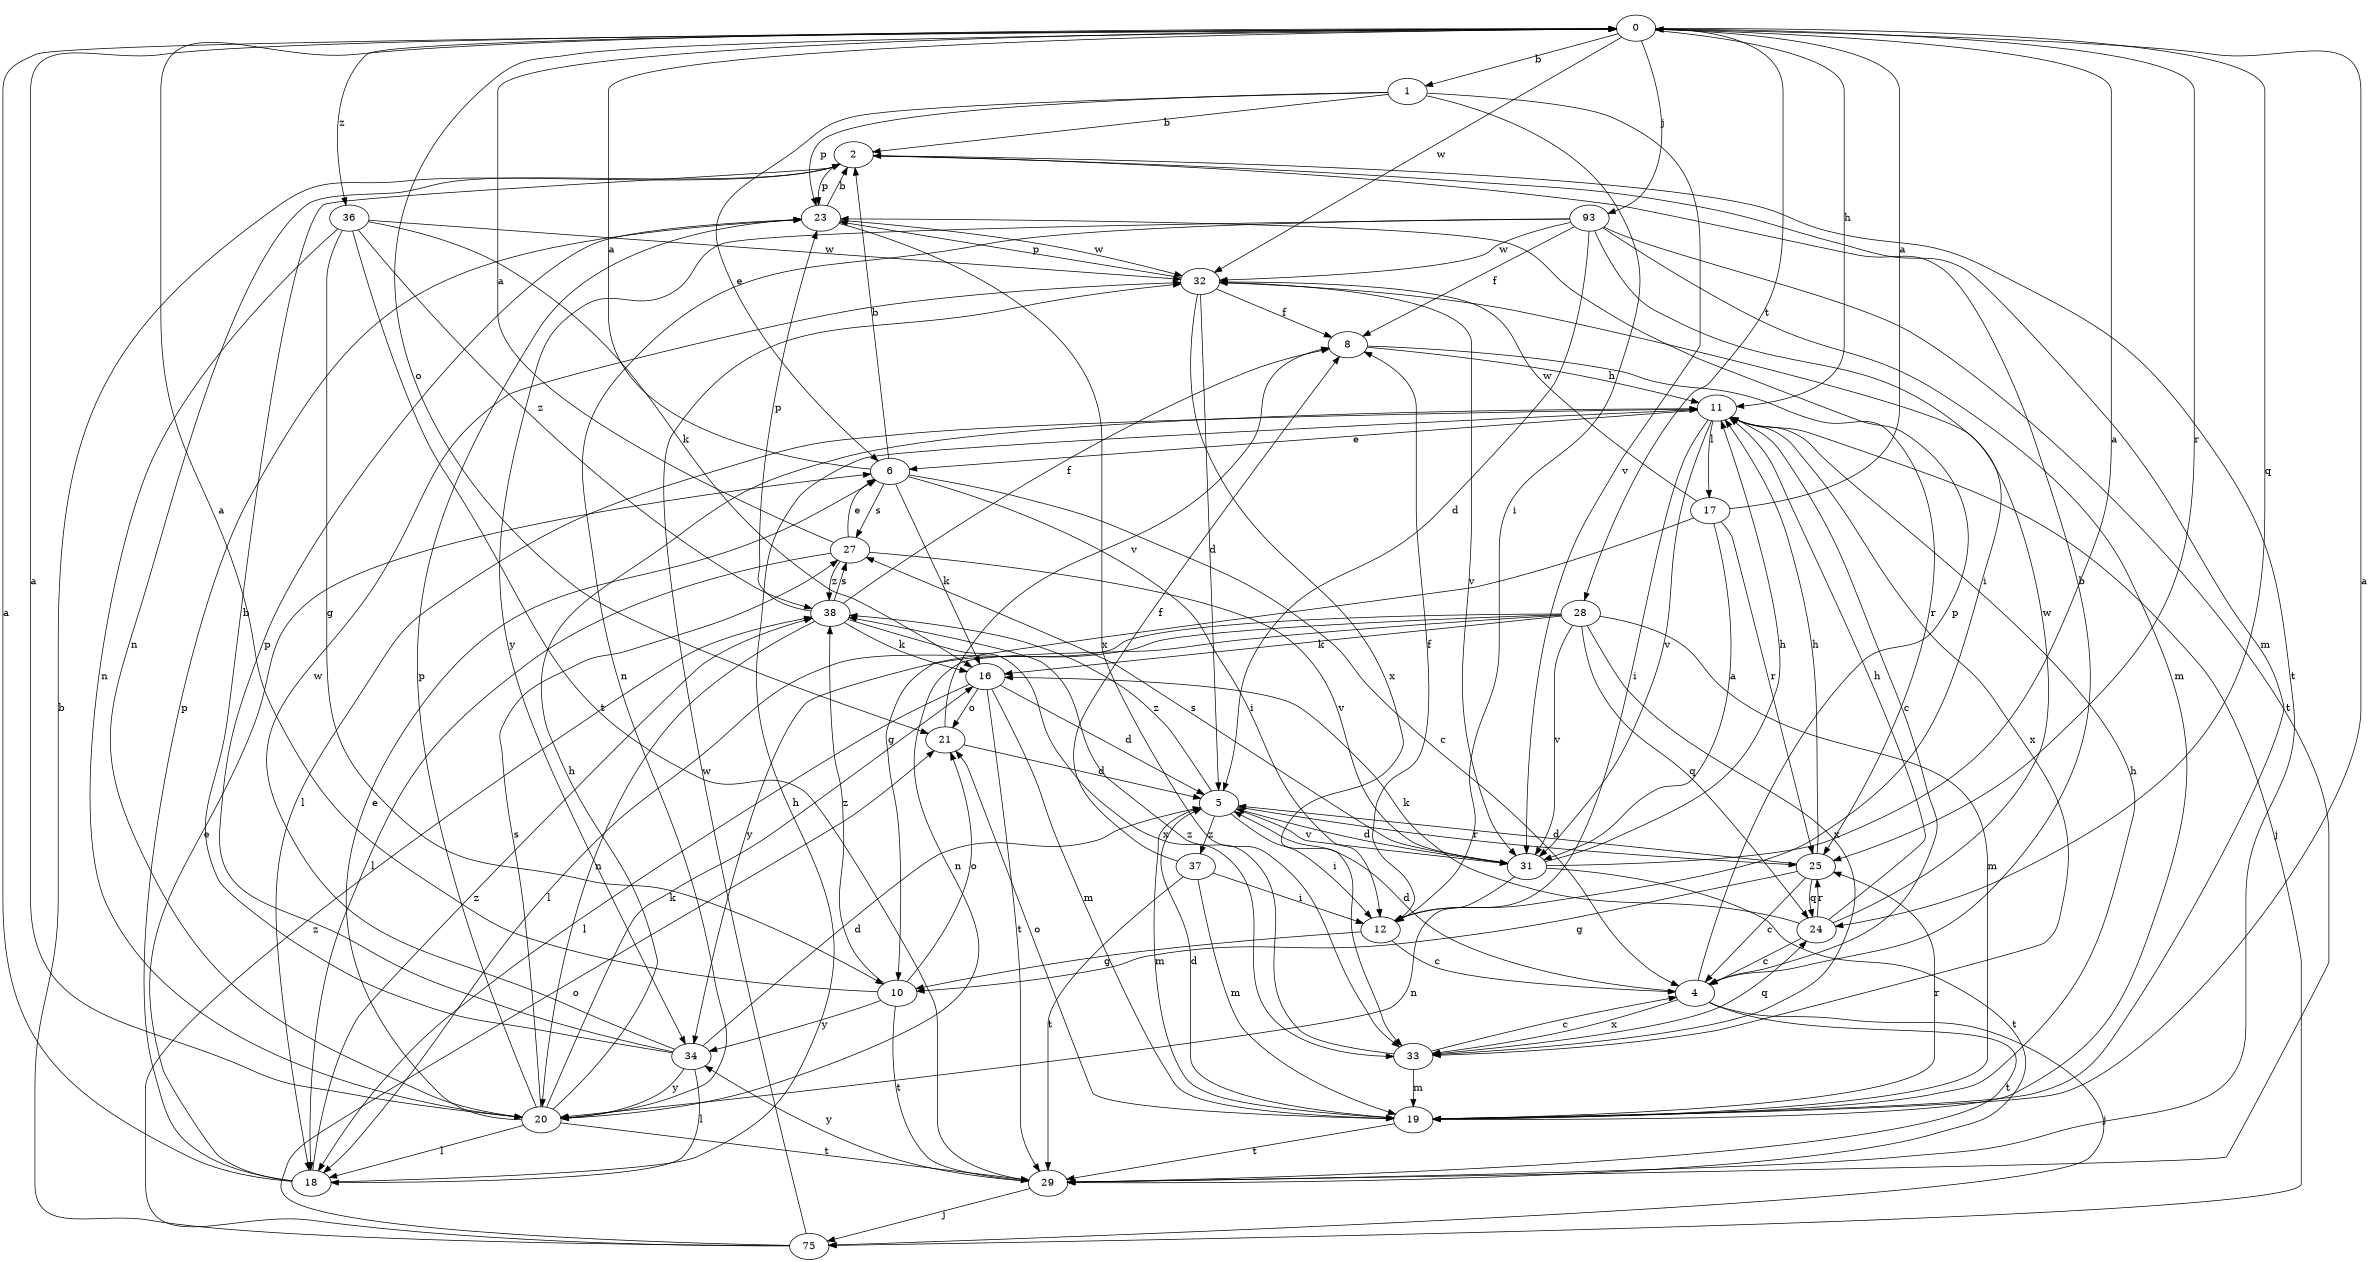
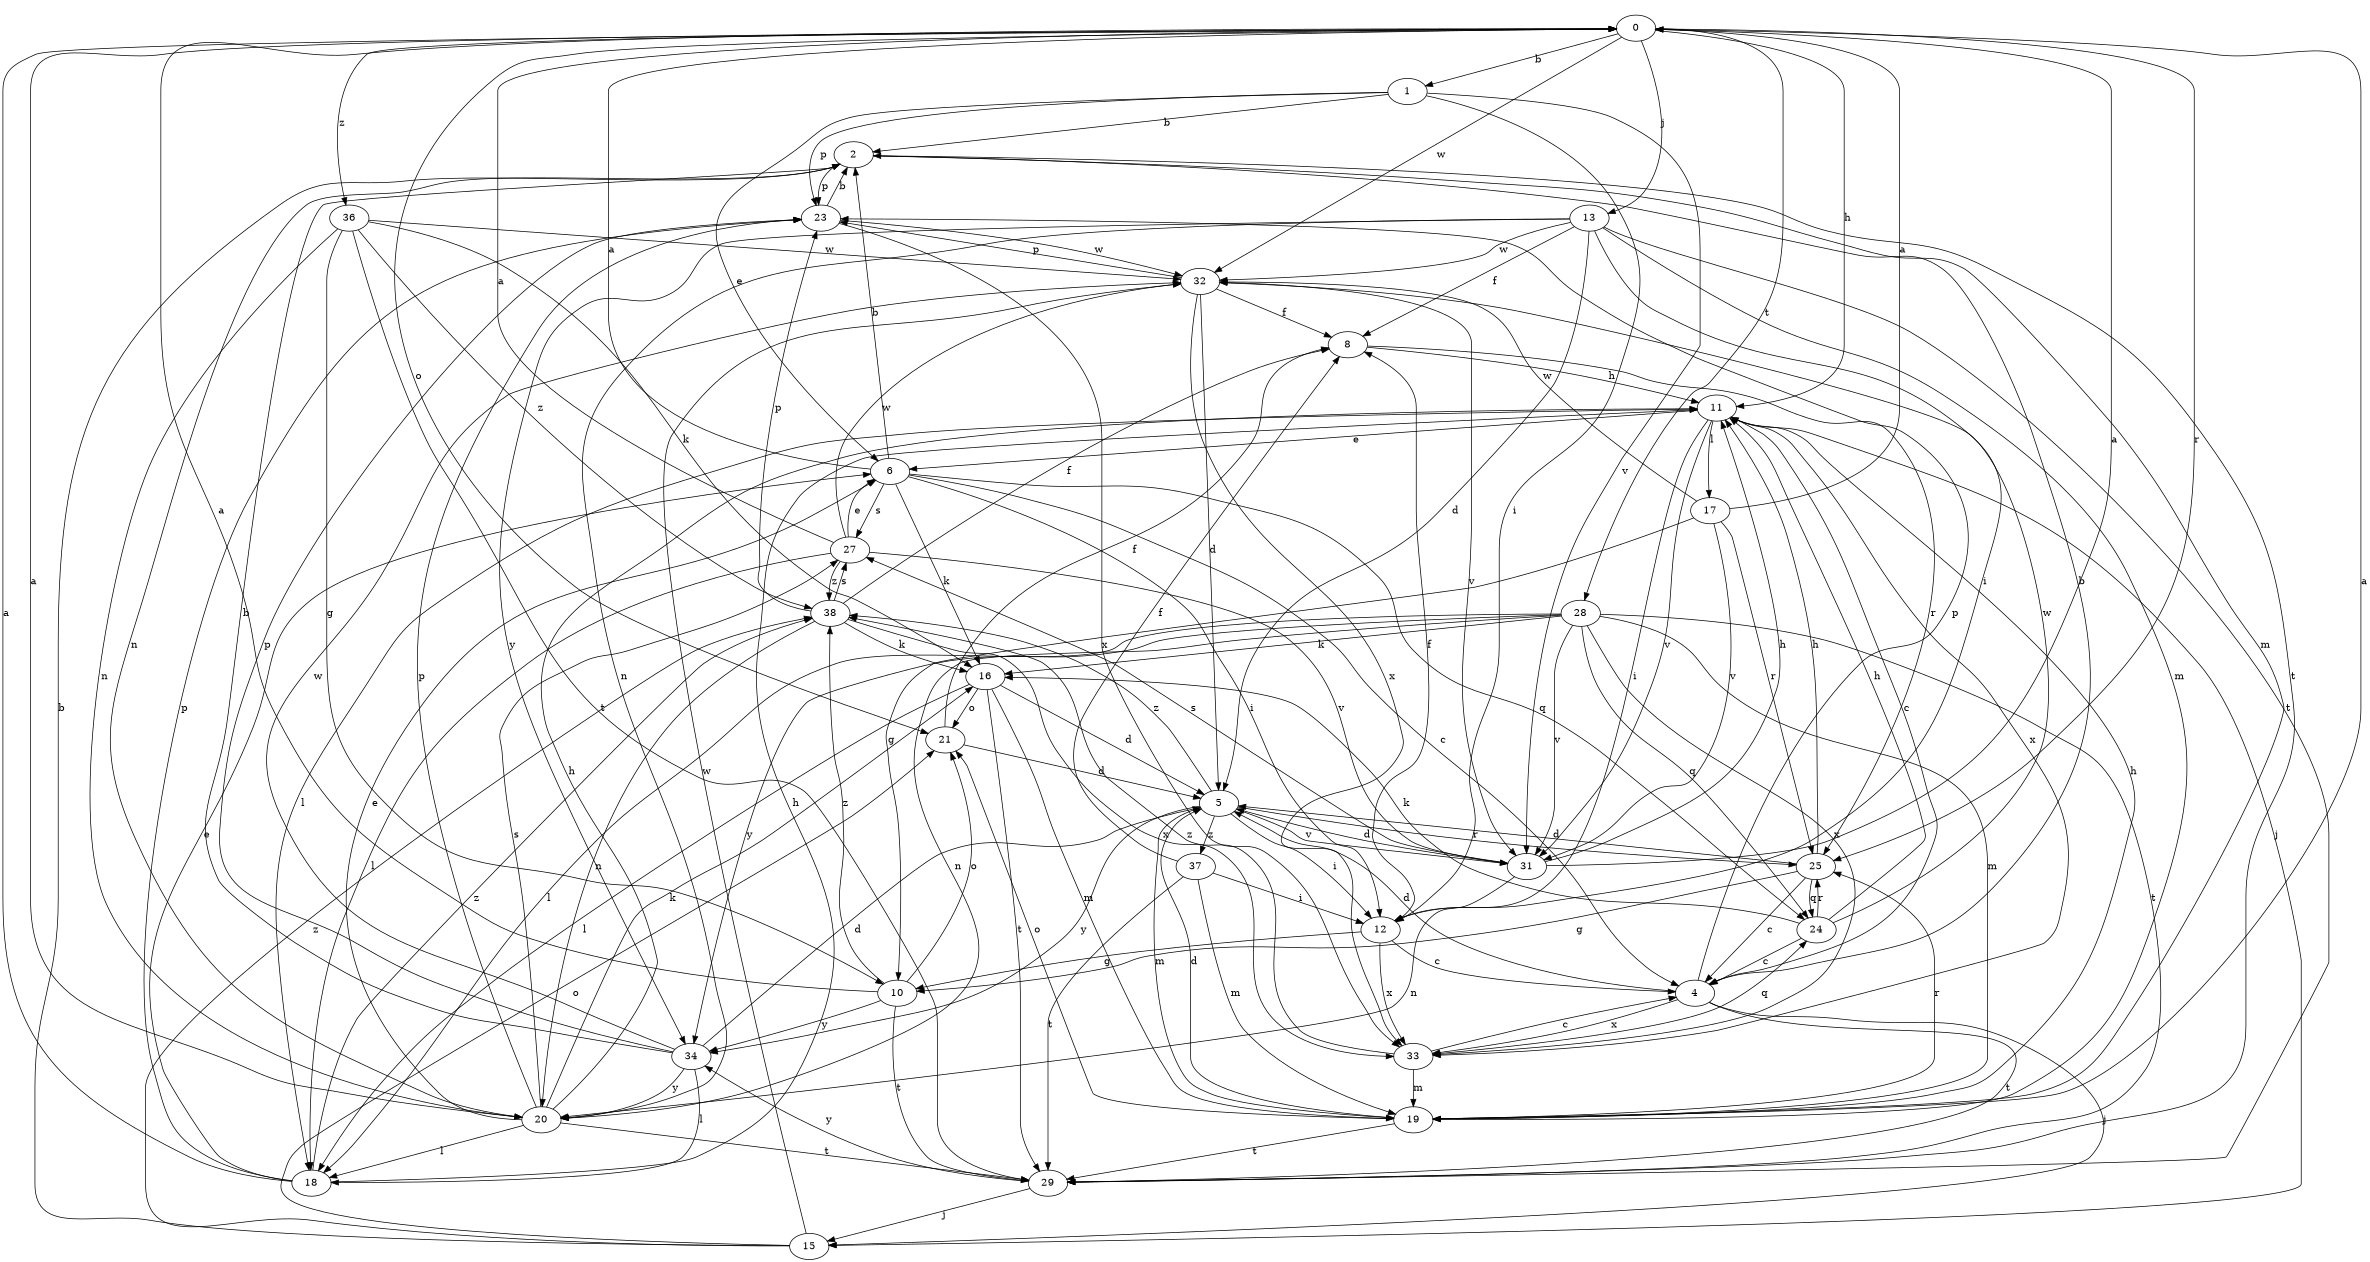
node "93": label "93" -> "13"
edge "0" -> "24": now "6" -> "24"
edge "27" -> "32": added, label "w"
edge "21" -> "8": label "v" -> "f"
edge "17" -> "31": label "a" -> "v"
edge "5" -> "34": added, label "y"
edge "12" -> "33": added, label "x"
edge "31" -> "29": now "28" -> "29"
node "75": label "75" -> "15"
